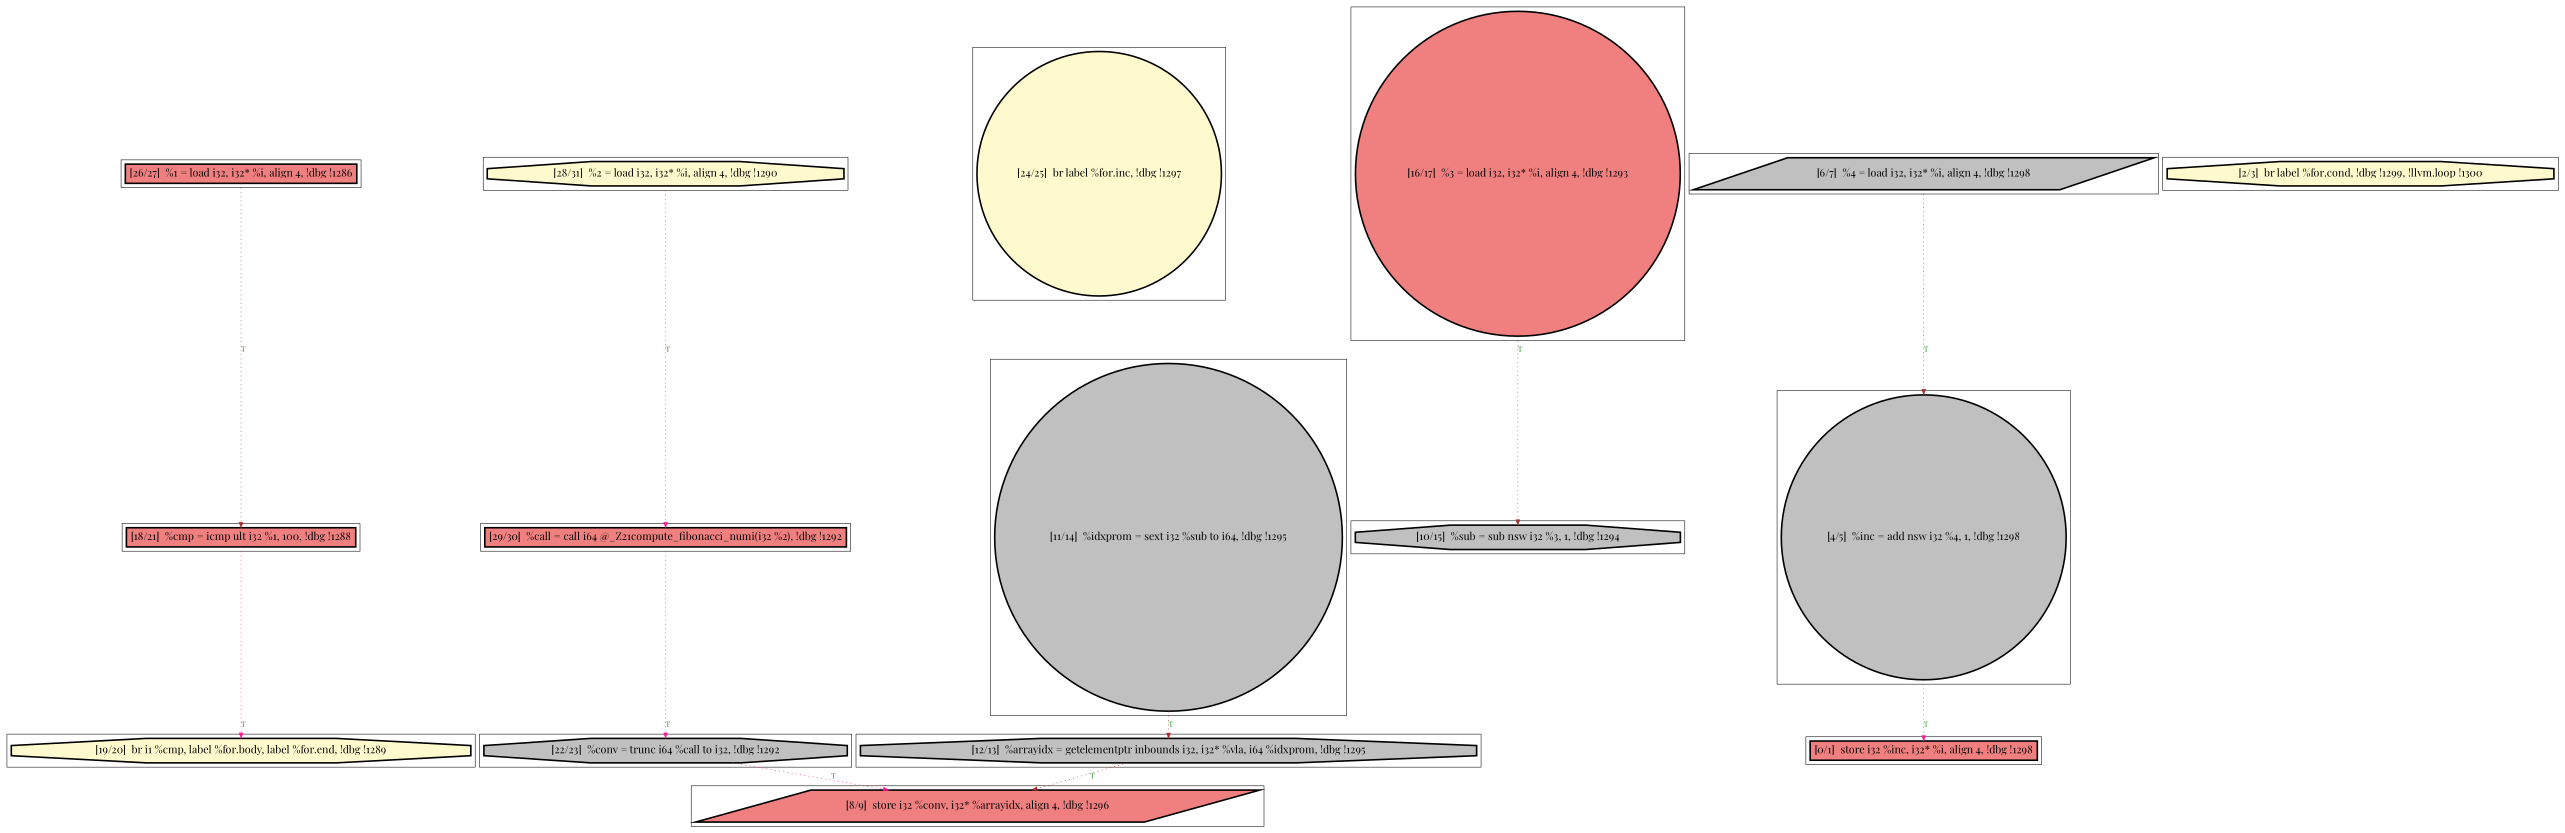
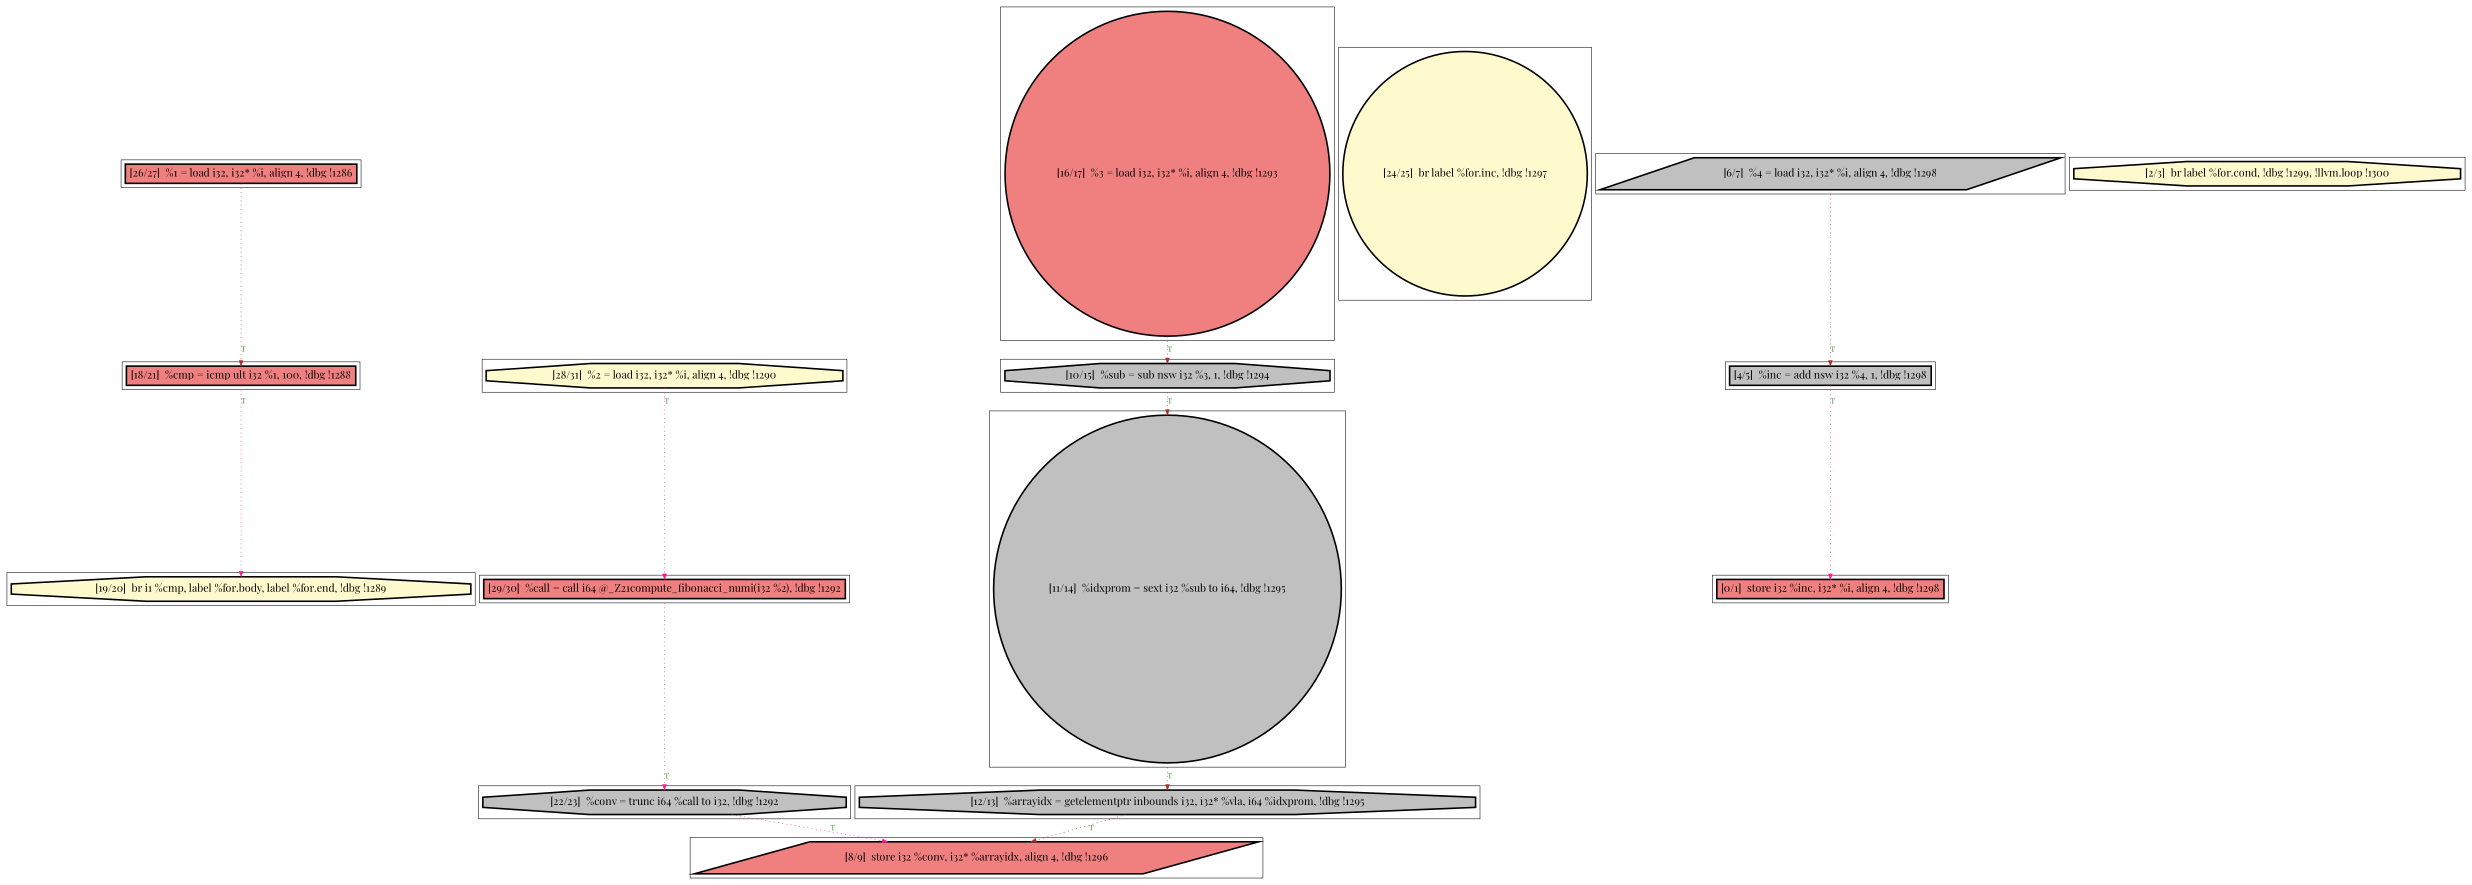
edge "[10/15]  %sub = sub nsw i32 %3, 1, !dbg !1294" -> "[11/14]  %idxprom = sext i32 %sub to i64, !dbg !1295": added, label "T"
node "[4/5]  %inc = add nsw i32 %4, 1, !dbg !1298": shape circle -> box
